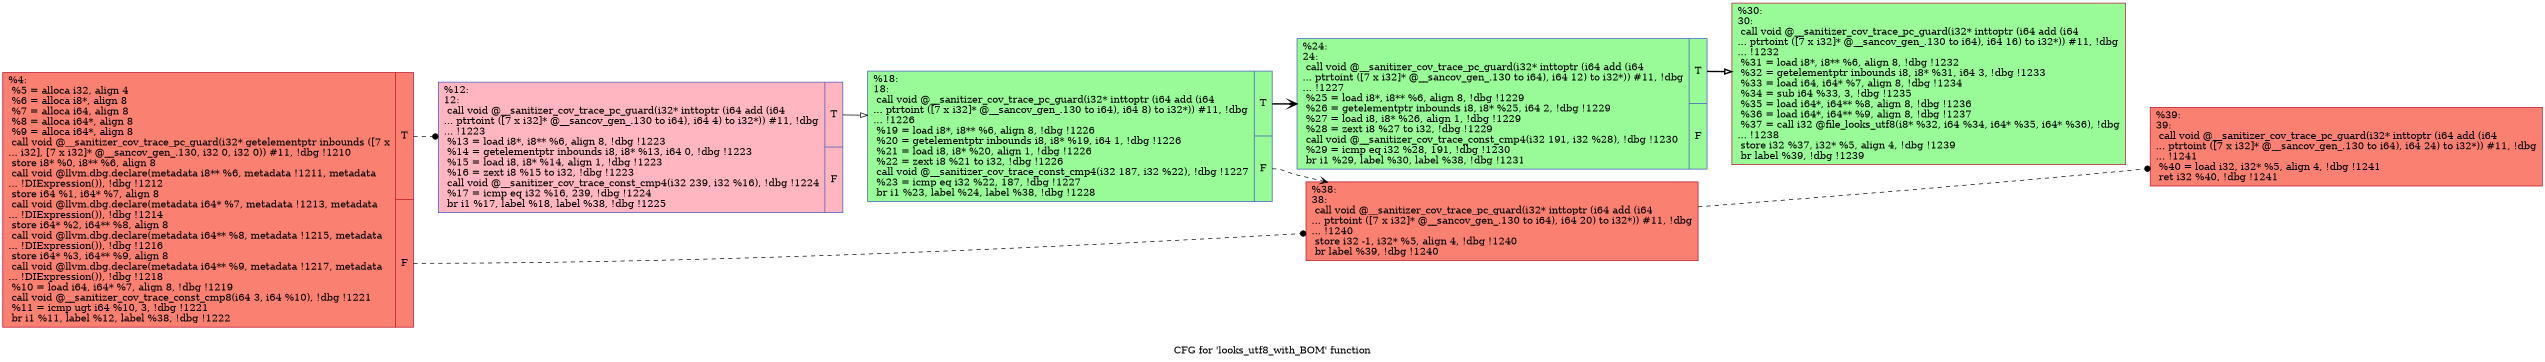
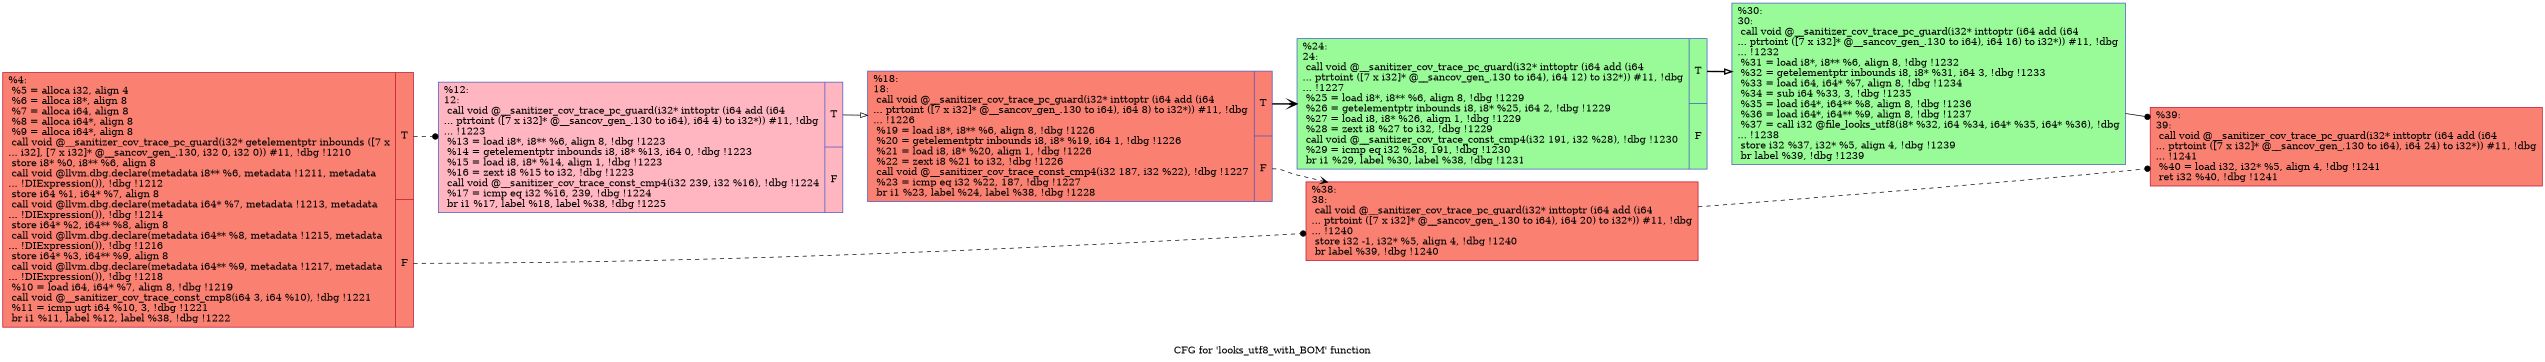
node "%30:": color #b70d28ff -> #3d50c3ff
edge "%30:" -> "%39:": added
node "%18:": fillcolor palegreen -> salmon
